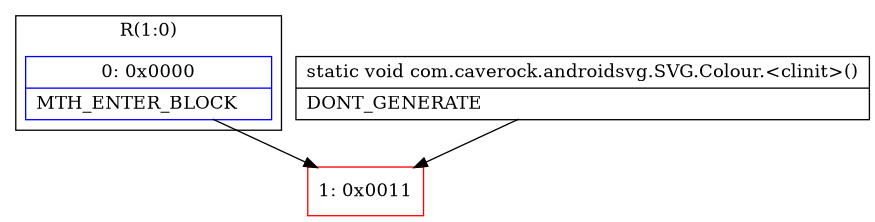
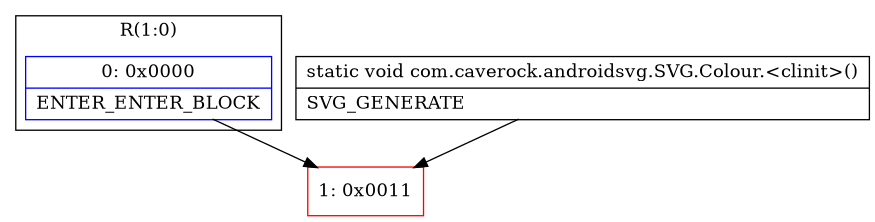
node "0: 0x0000": text "MTH_ENTER_BLOCK" -> "ENTER_ENTER_BLOCK"
node "static void com.caverock.androidsvg.SVG.Colour.<clinit>()": text "DONT_GENERATE" -> "SVG_GENERATE"
